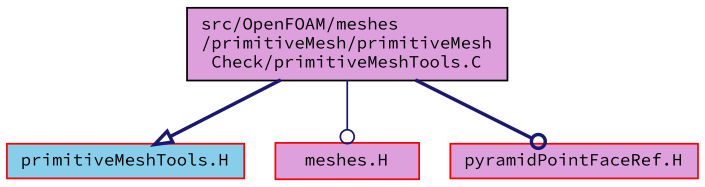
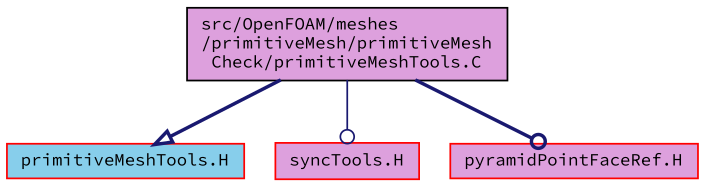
node "meshes.H": label "meshes.H" -> "syncTools.H"
